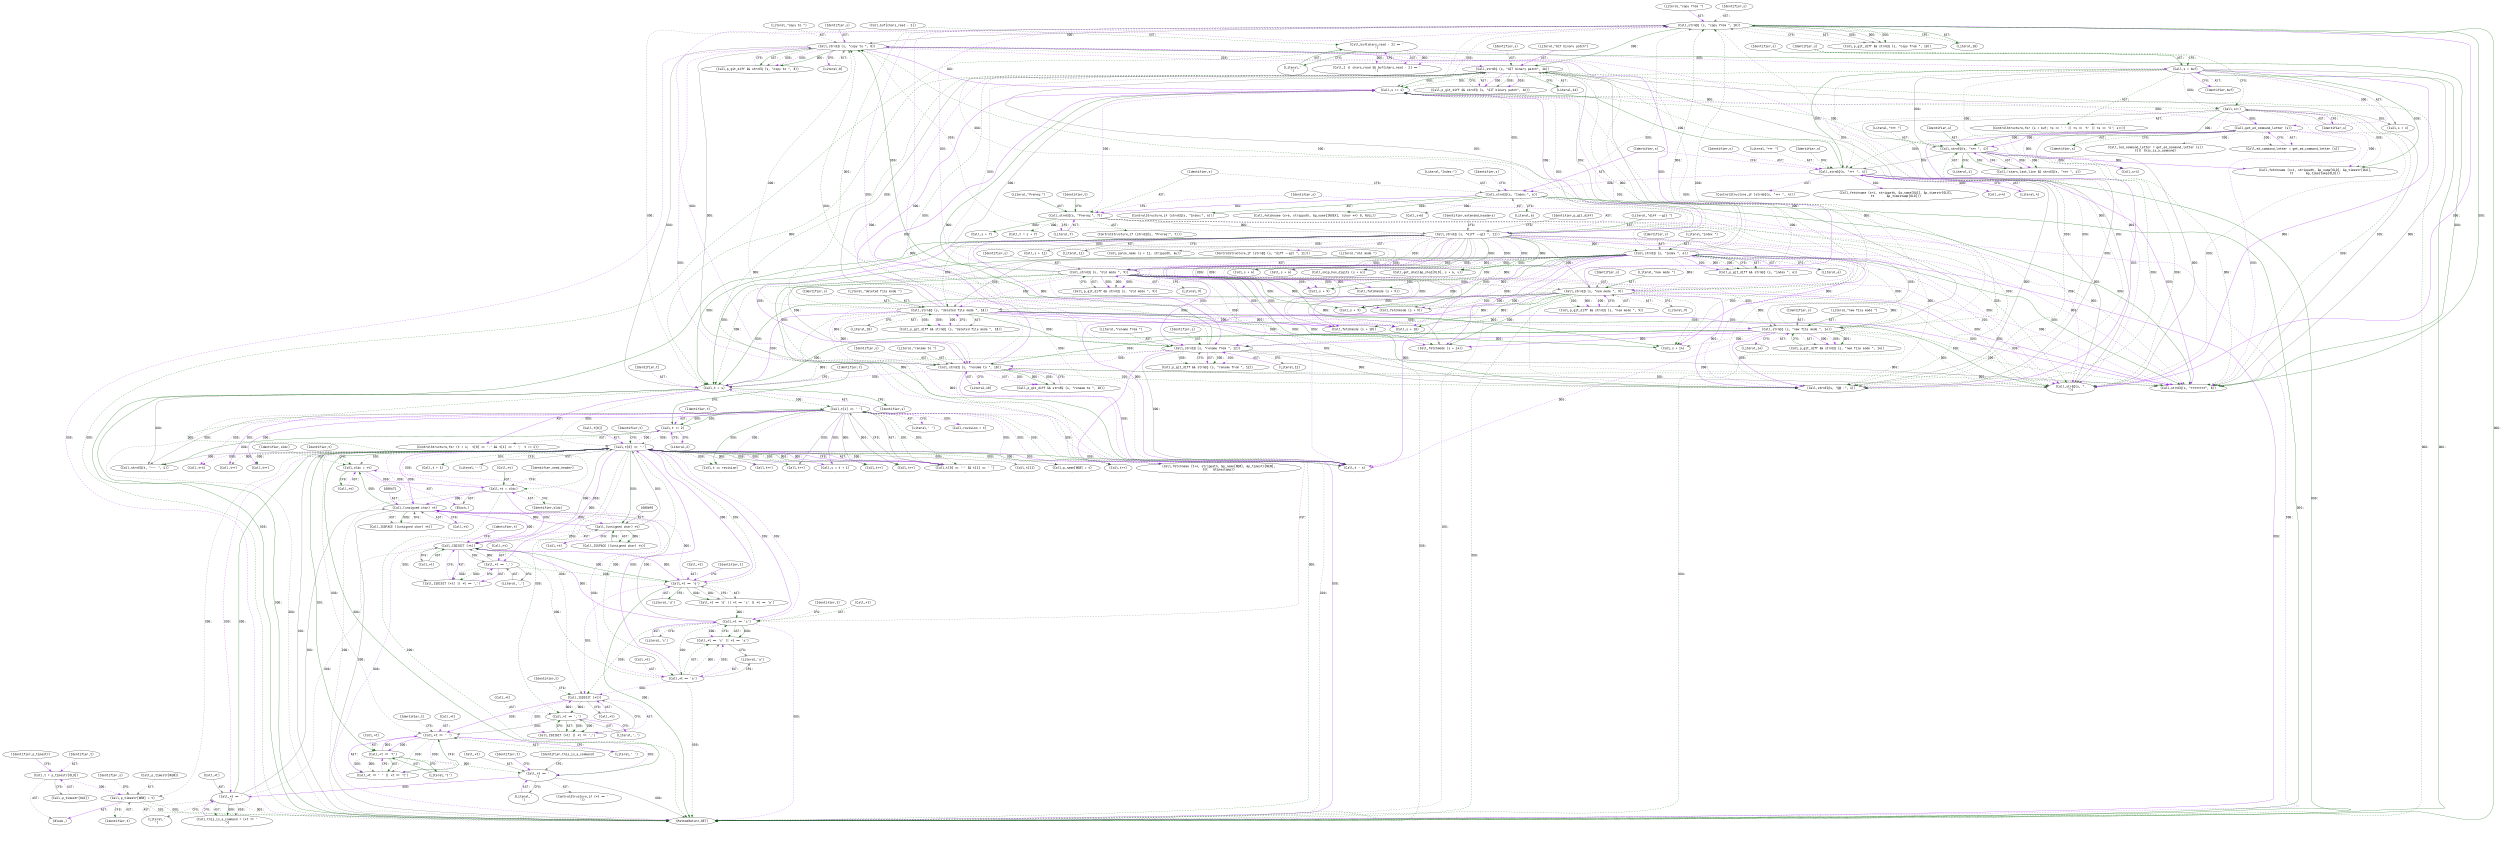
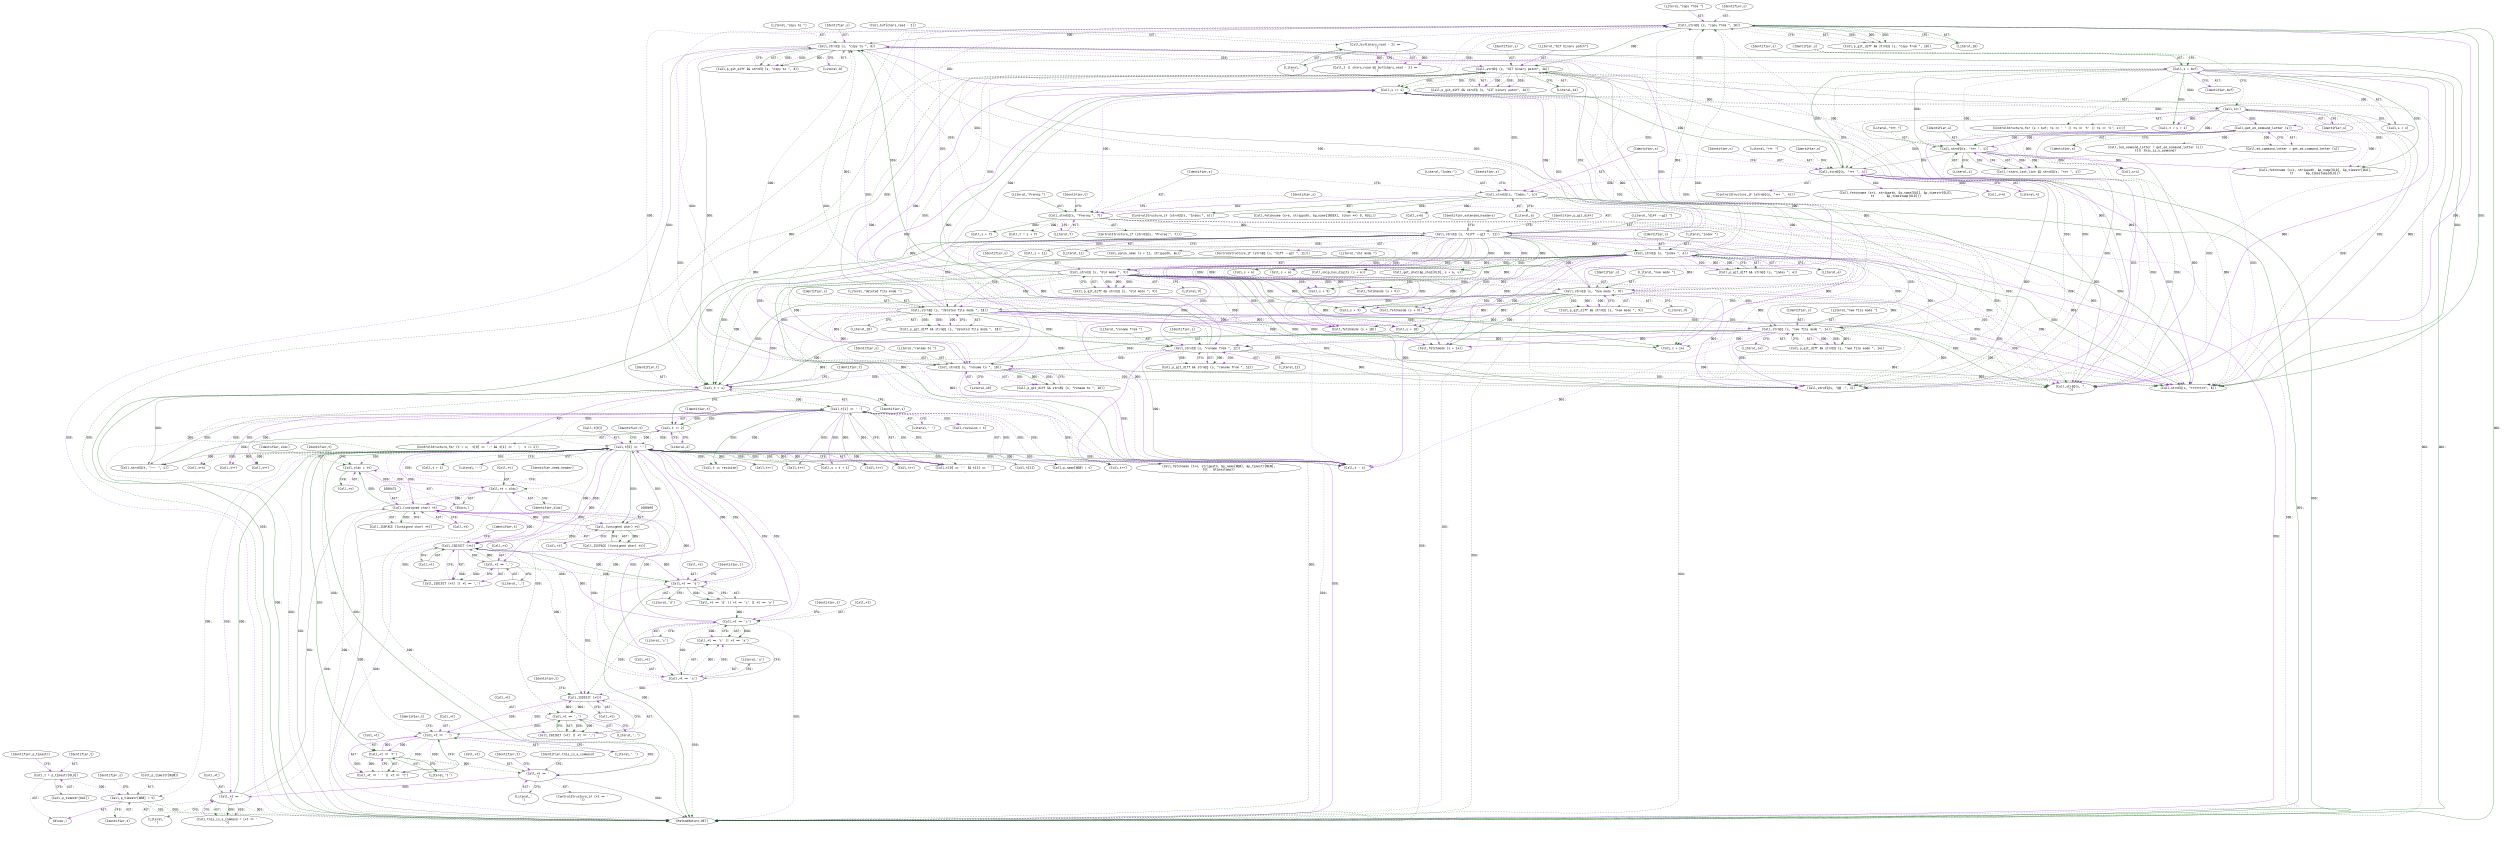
node "(Call,t = s + 1)": added
edge "(Call,t[0] == '-')" -> "(Call,t+4)": color purple -> darkgreen
edge "(Call,t[0] == '-')" -> "(Call,u = t + 1)": color purple -> gray40
edge "(Call,*t == 'c')" -> "(Call,t[1] == ' ')": now "(Call,t[1])" -> "(Call,t[1] == ' ')"
edge "(Call,*t == 'c' || *t == 'a')" -> "(Literal,'a')": now "(Call,*t == 'c' || *t == 'a')" -> "(Call,*t == 'a')"
